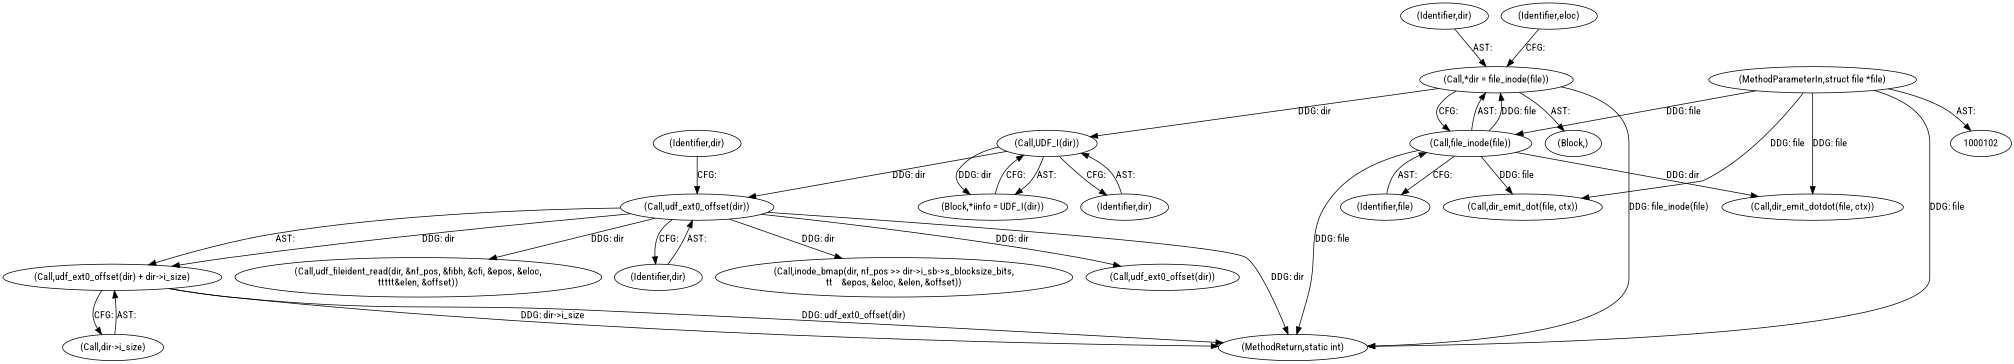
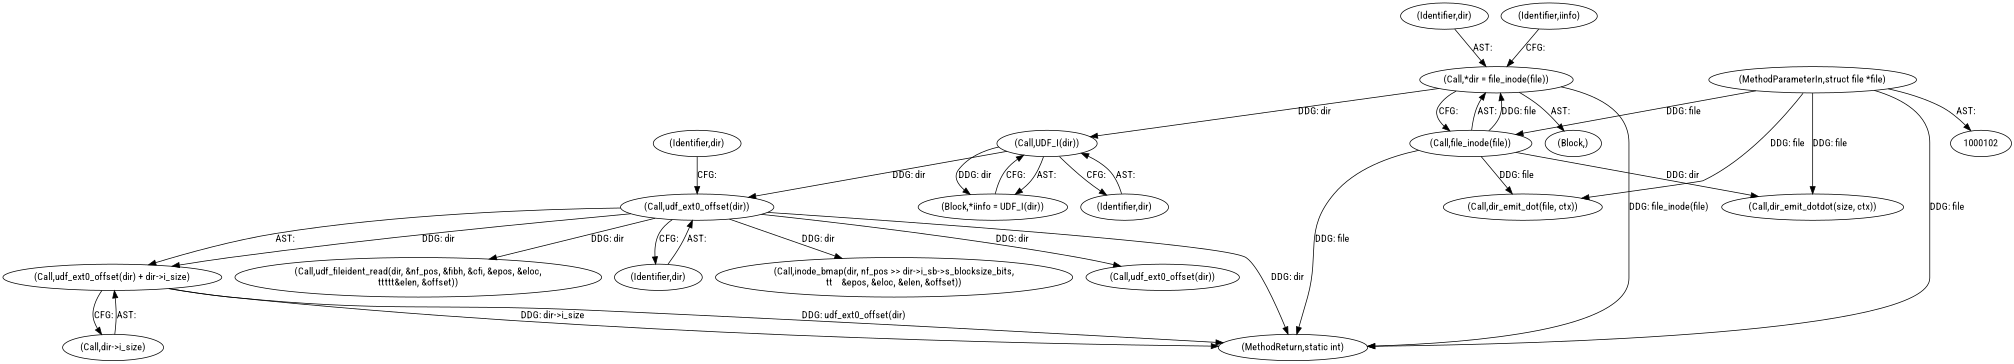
node "(Identifier,eloc)": label "(Identifier,eloc)" -> "(Identifier,iinfo)"
node "(Identifier,file)": removed
node "(Call,dir_emit_dotdot(file, ctx))": label "(Call,dir_emit_dotdot(file, ctx))" -> "(Call,dir_emit_dotdot(size, ctx))"
